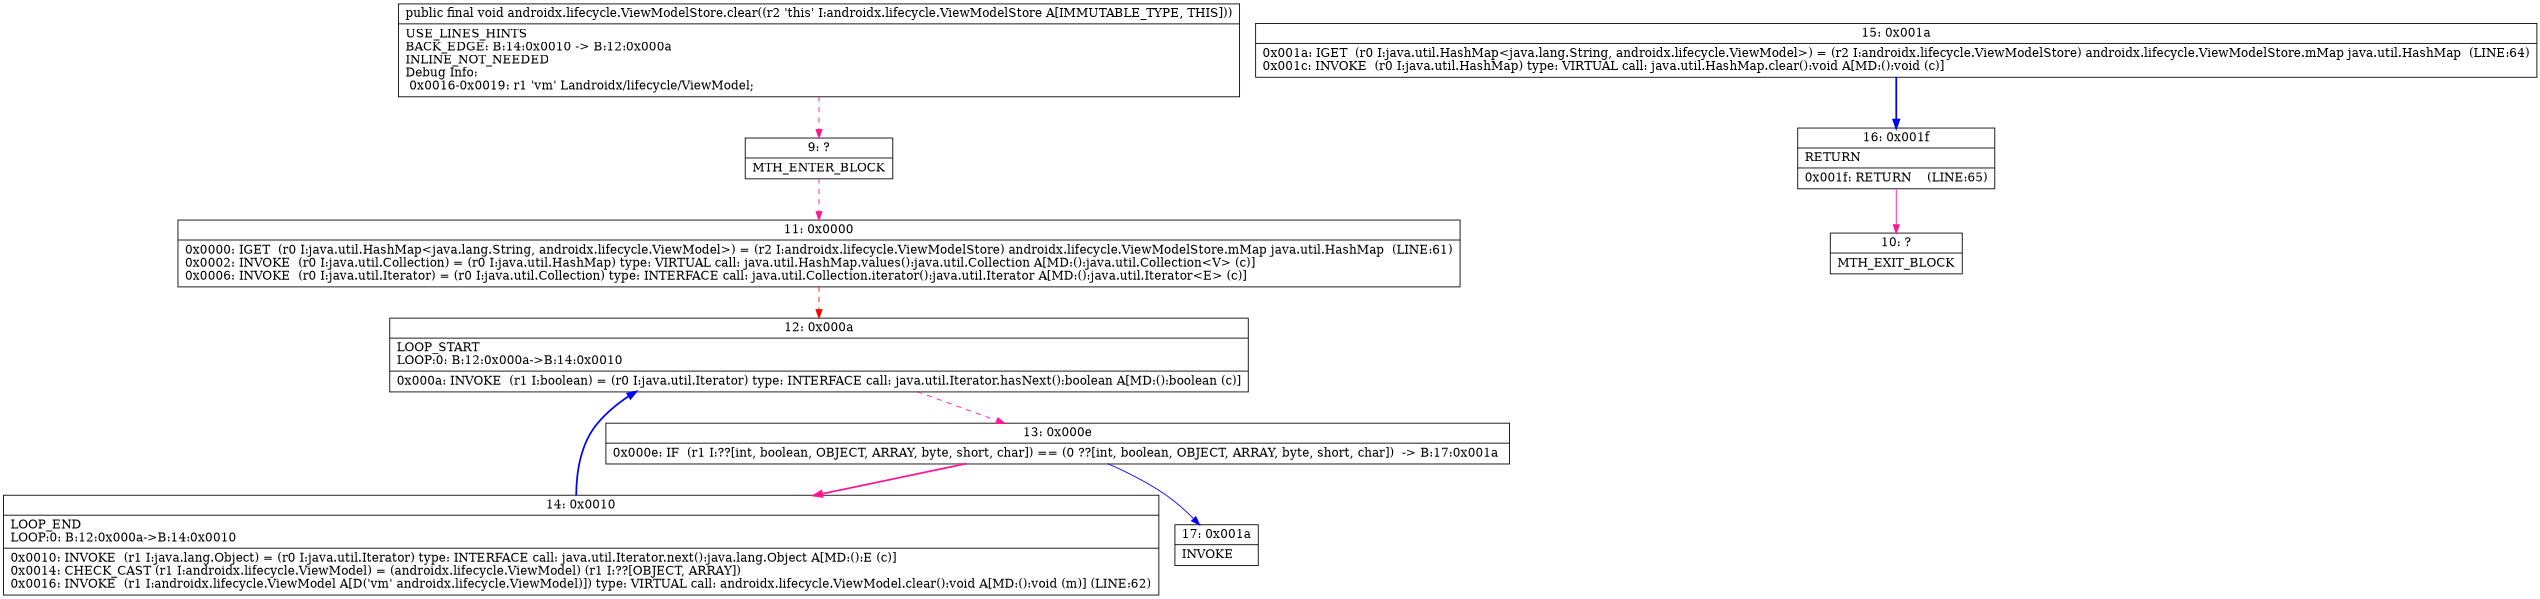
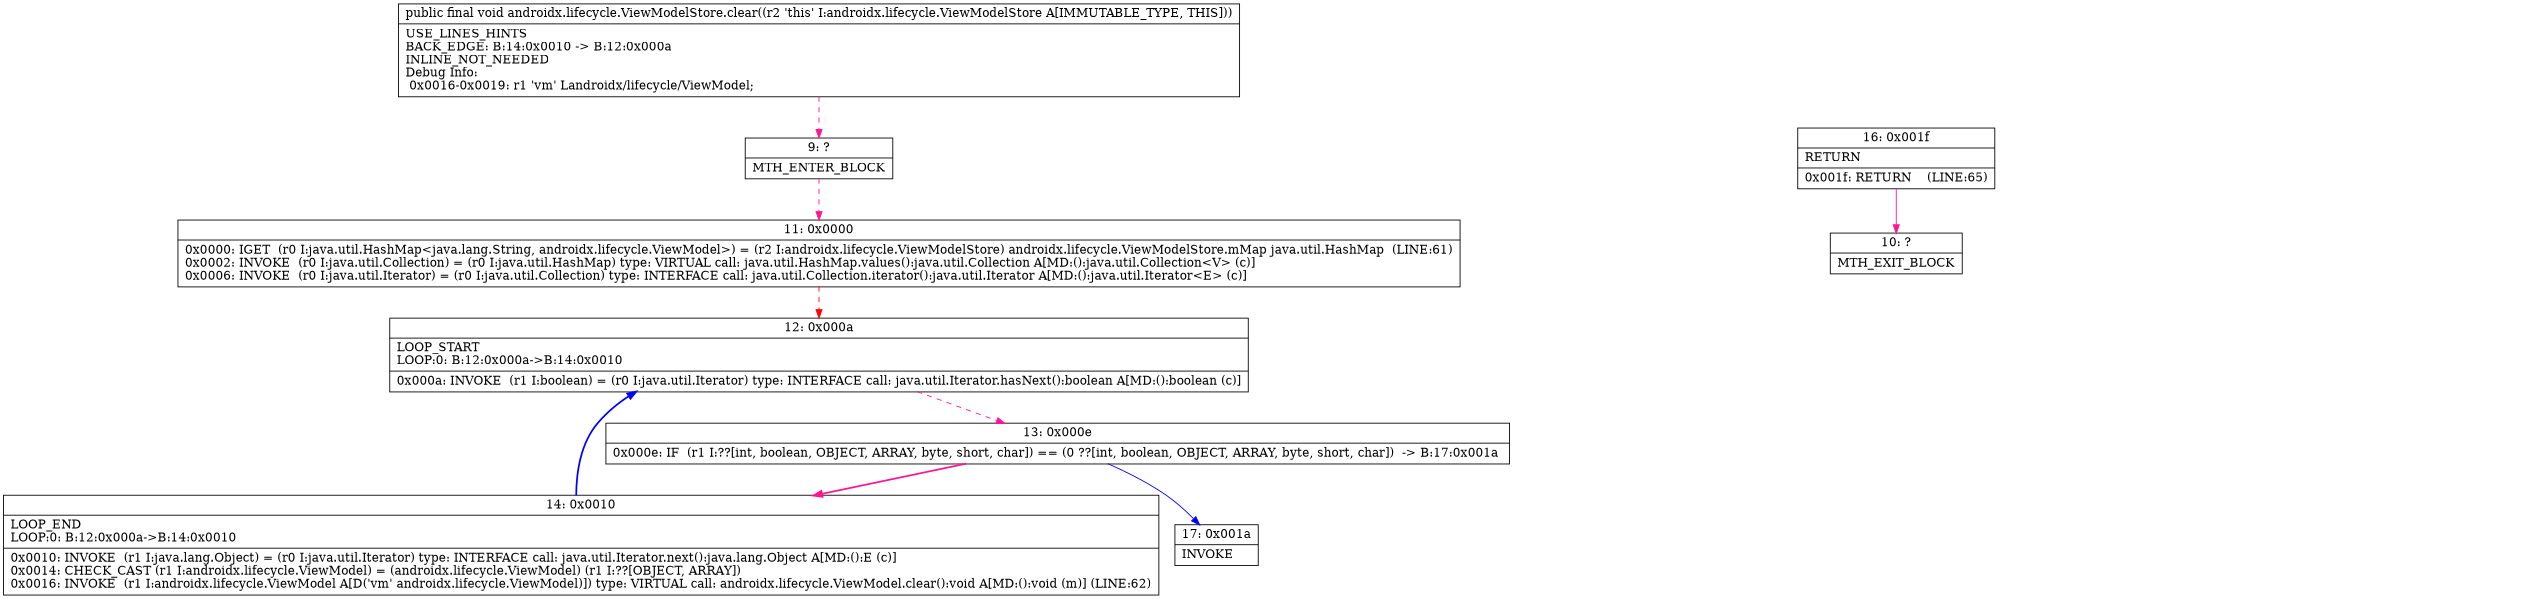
node "15: 0x001a": removed
